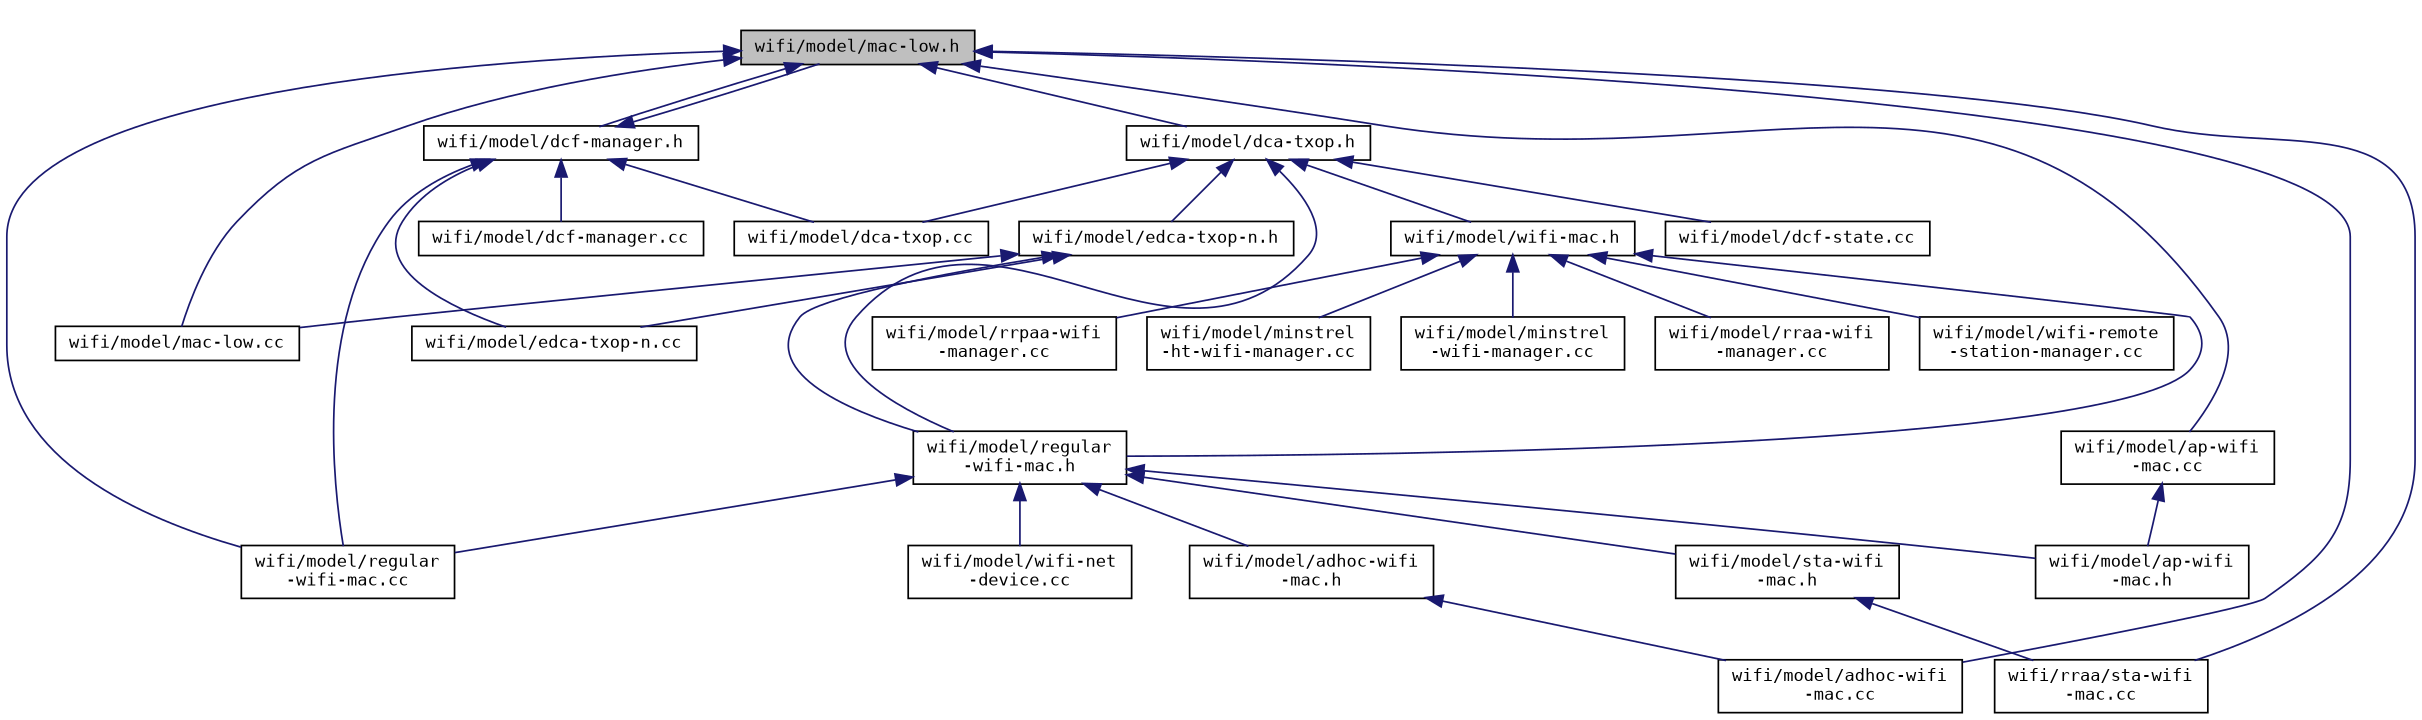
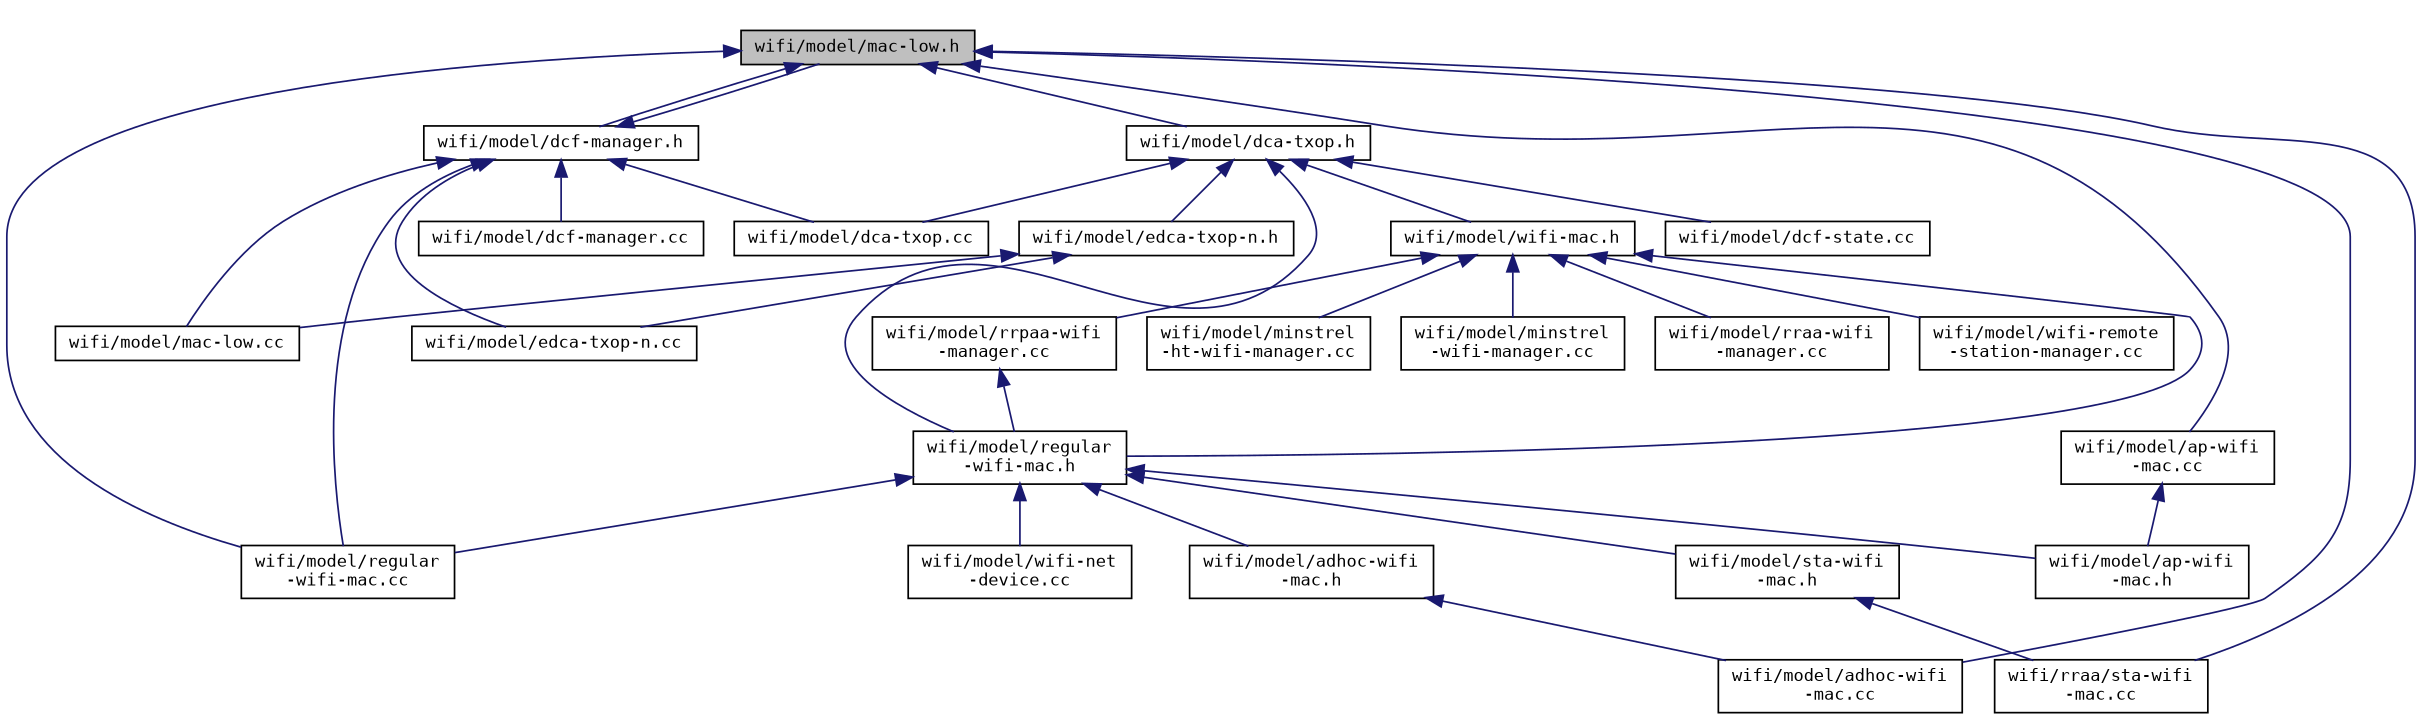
edge "wifi/model/mac-low.cc" -> "wifi/model/mac-low.h": now "wifi/model/mac-low.cc" -> "wifi/model/dcf-manager.h"
edge "wifi/model/regular -wifi-mac.h" -> "wifi/model/edca-txop-n.h": now "wifi/model/regular -wifi-mac.h" -> "wifi/model/rrpaa-wifi -manager.cc"
